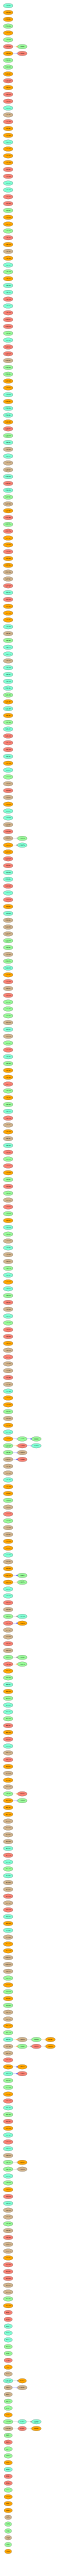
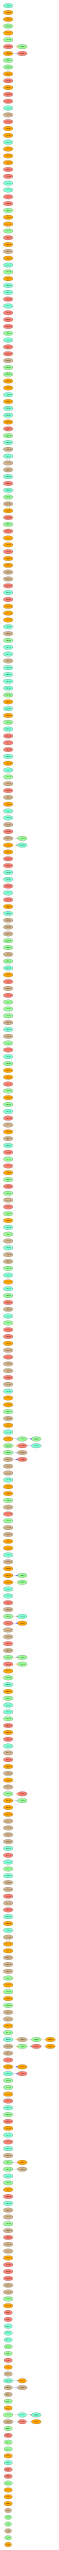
node "647+": removed
